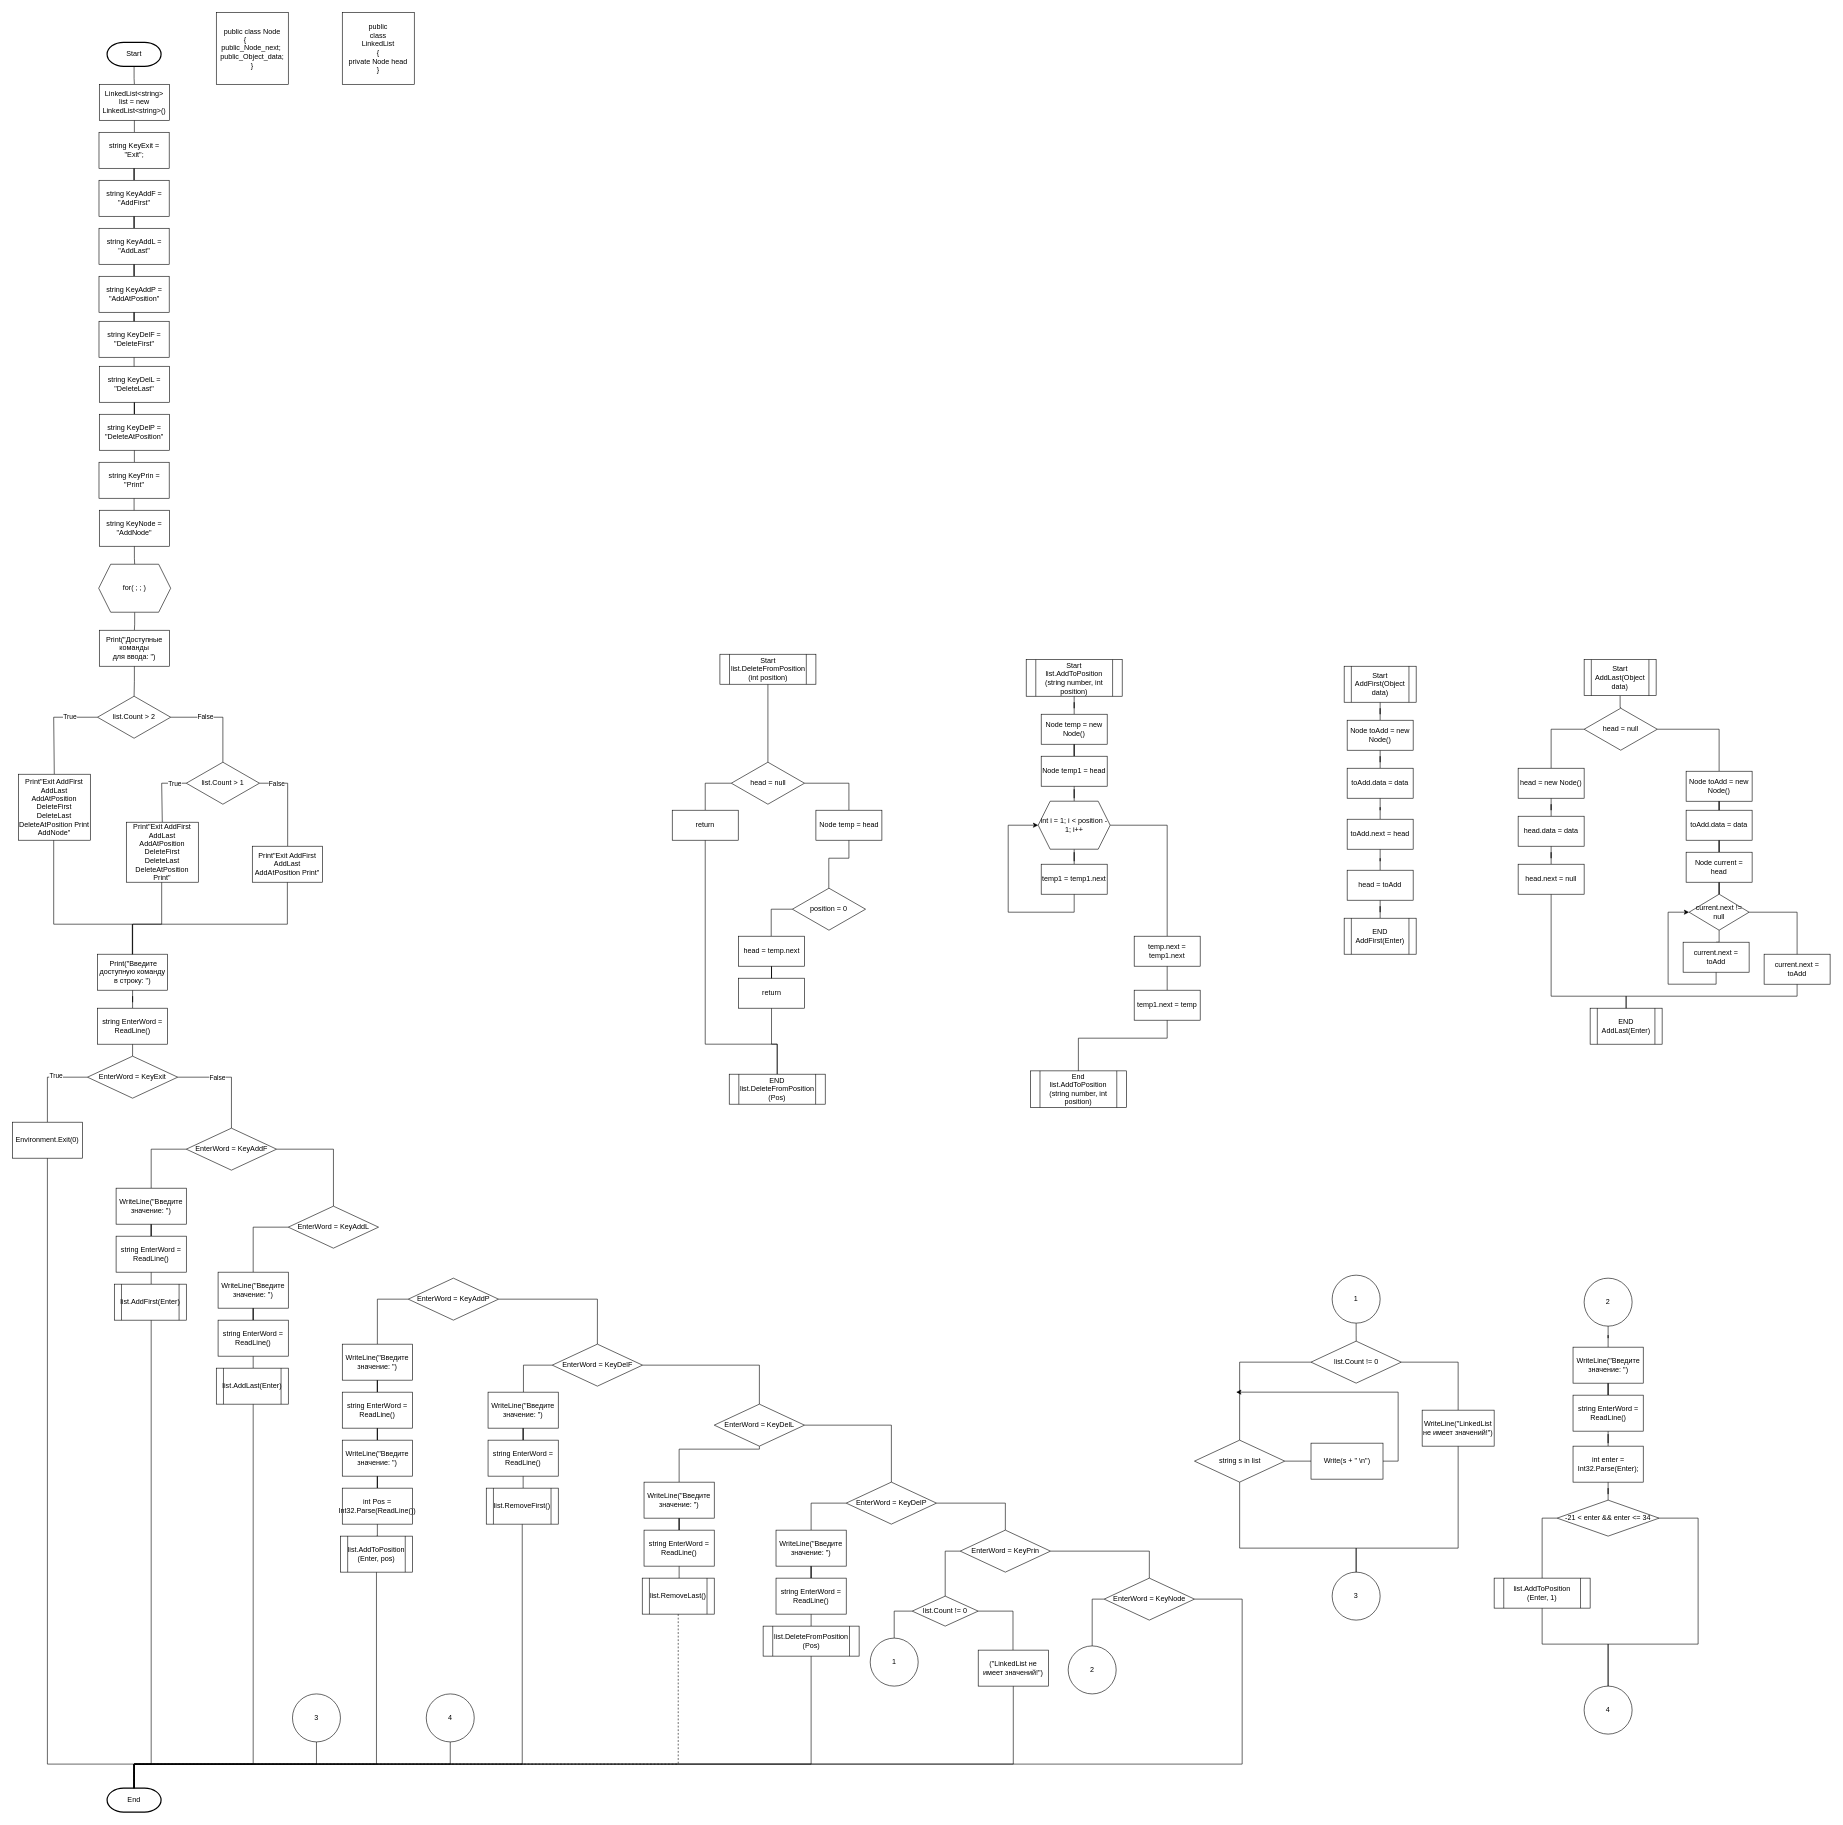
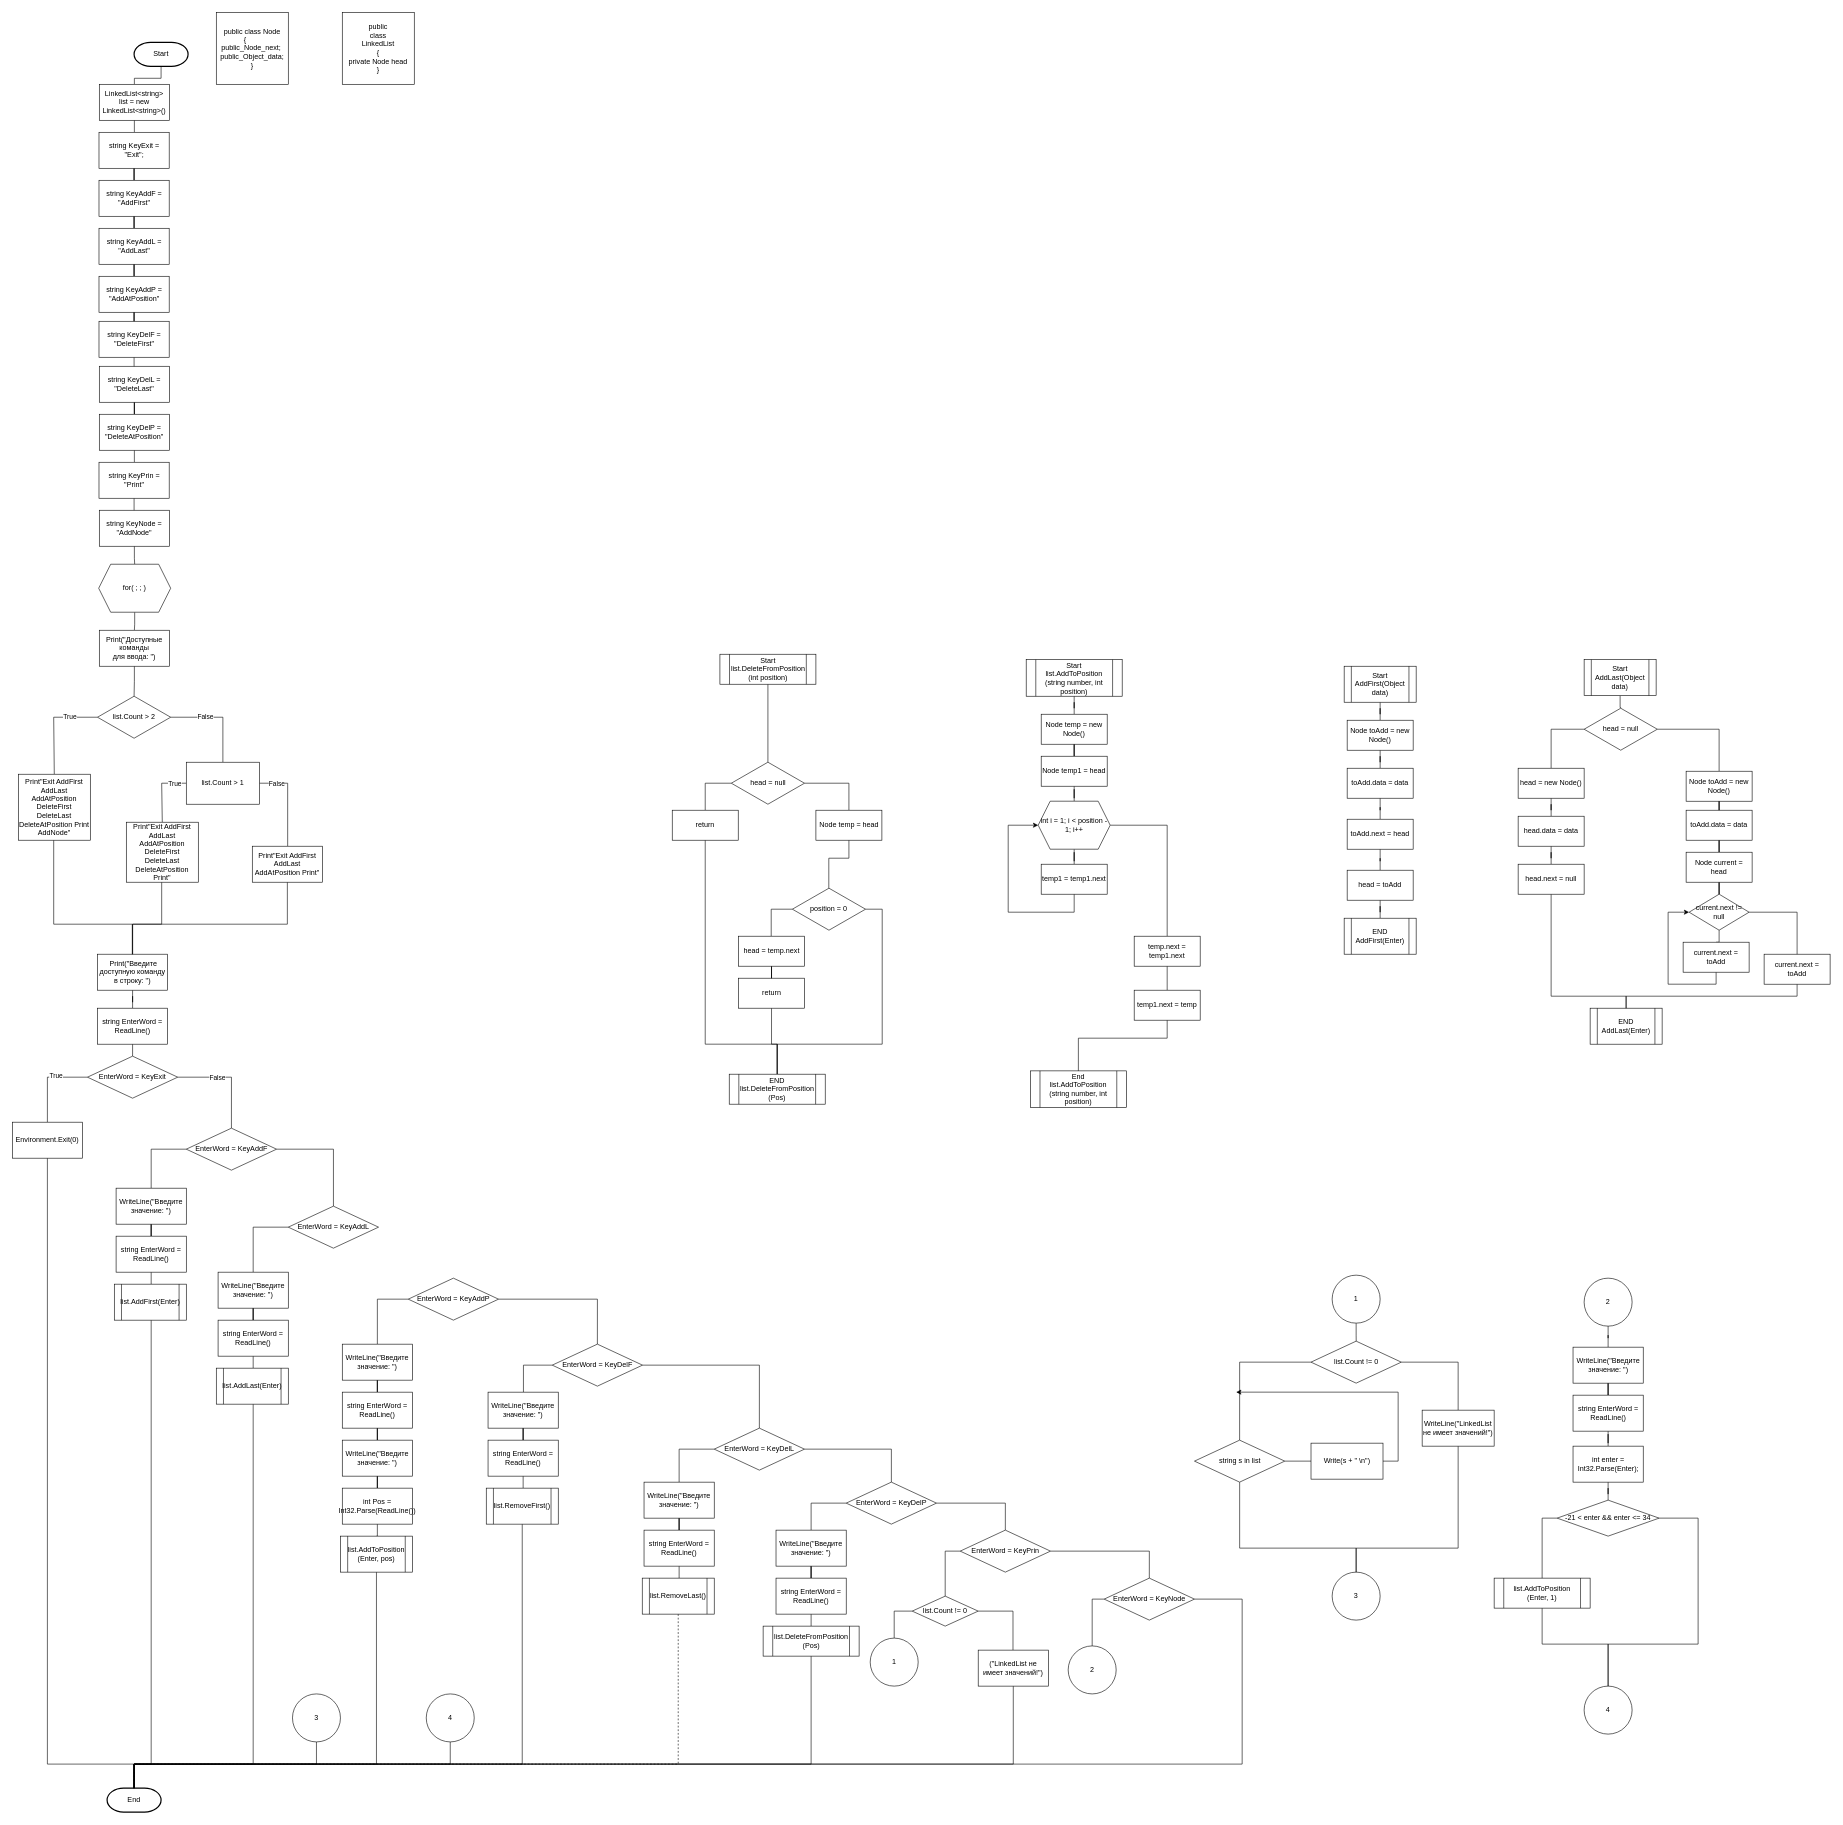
node "Start": moved (134, 54) -> (161, 54)
node "list.Count > 1": shape diamond -> rectangle
edge "position = 0" -- "END list.DeleteFromPosition (Pos)": added
node "EnterWord = KeyDelL": moved (759, 1425) -> (759, 1449)
